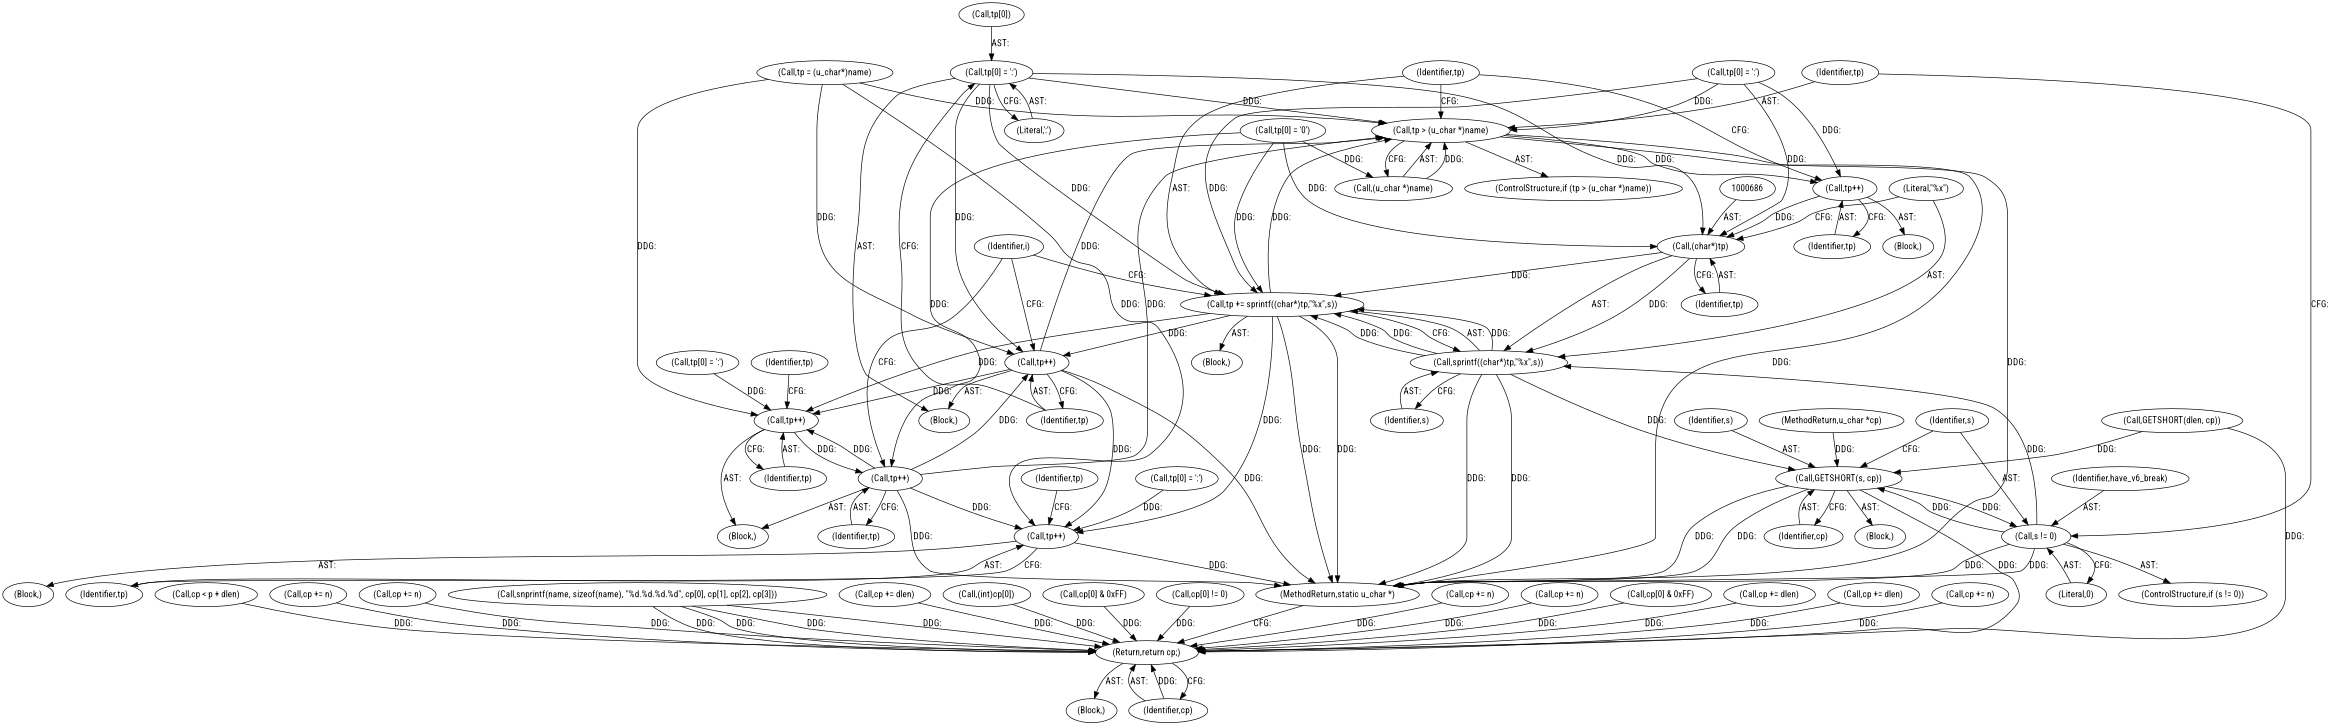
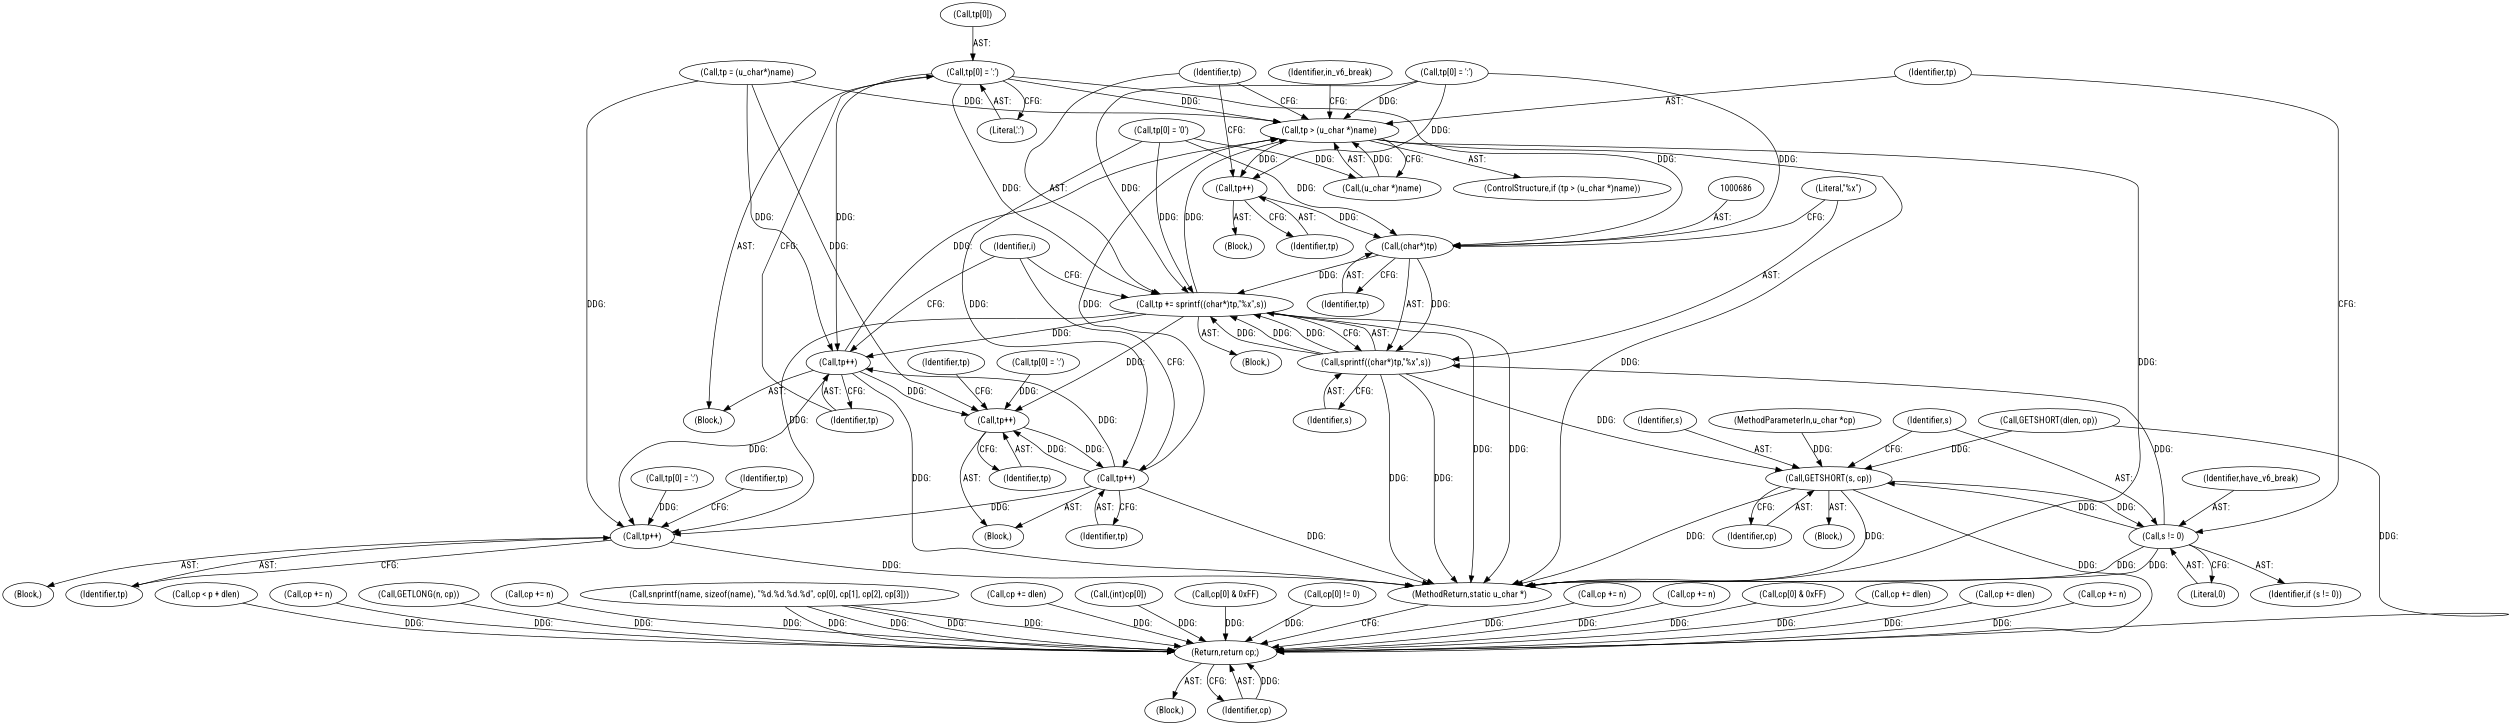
node "(Identifier,in_v6_break)": added
node "(MethodReturn,u_char *cp)": label "(MethodReturn,u_char *cp)" -> "(MethodParameterIn,u_char *cp)"
node "(Call,GETLONG(n, cp))": added
node "(ControlStructure,if (s != 0))": label "(ControlStructure,if (s != 0))" -> "(Identifier,if (s != 0))"
